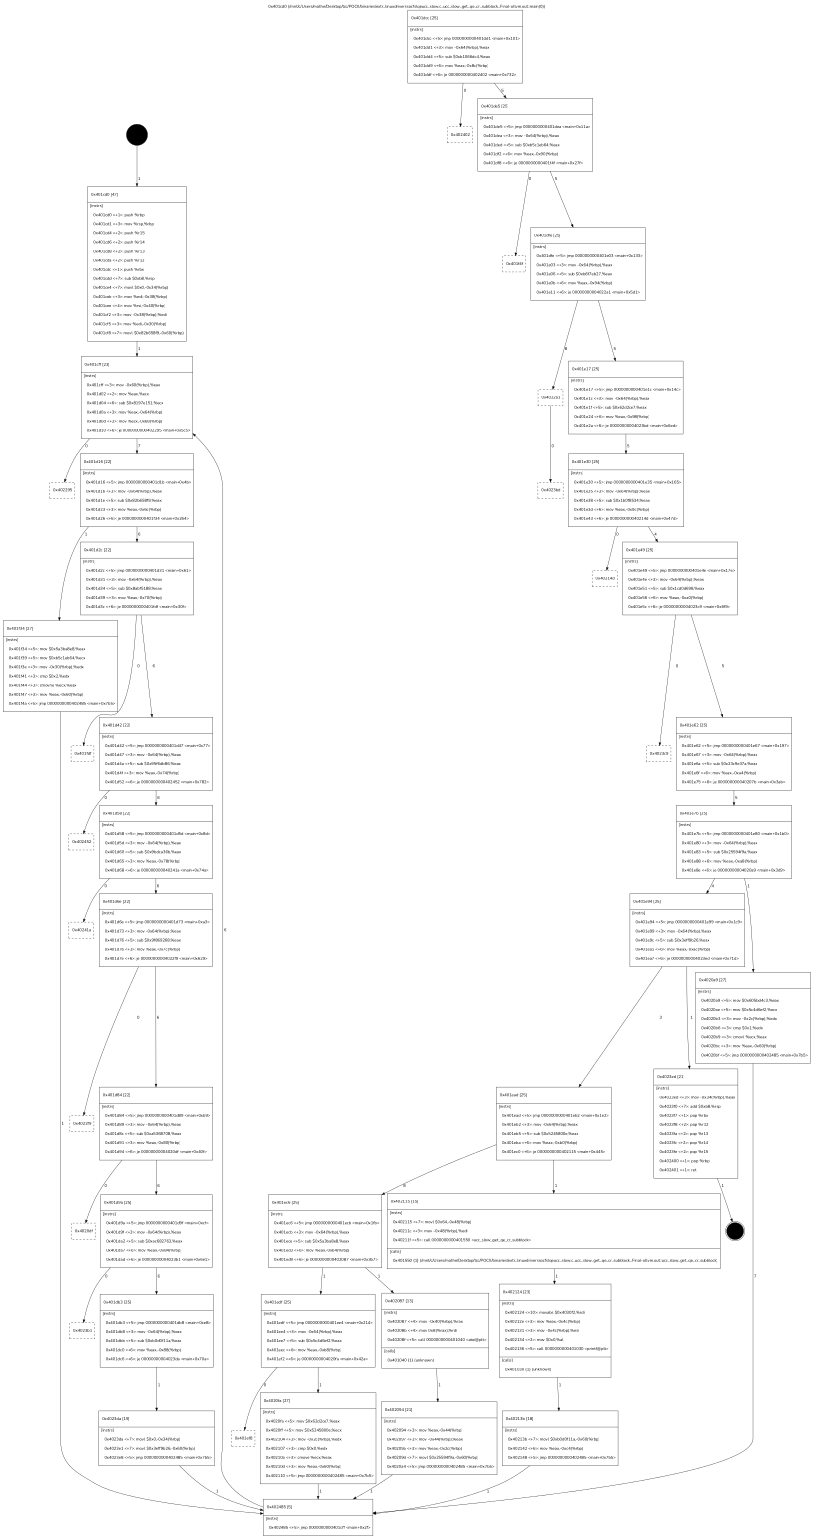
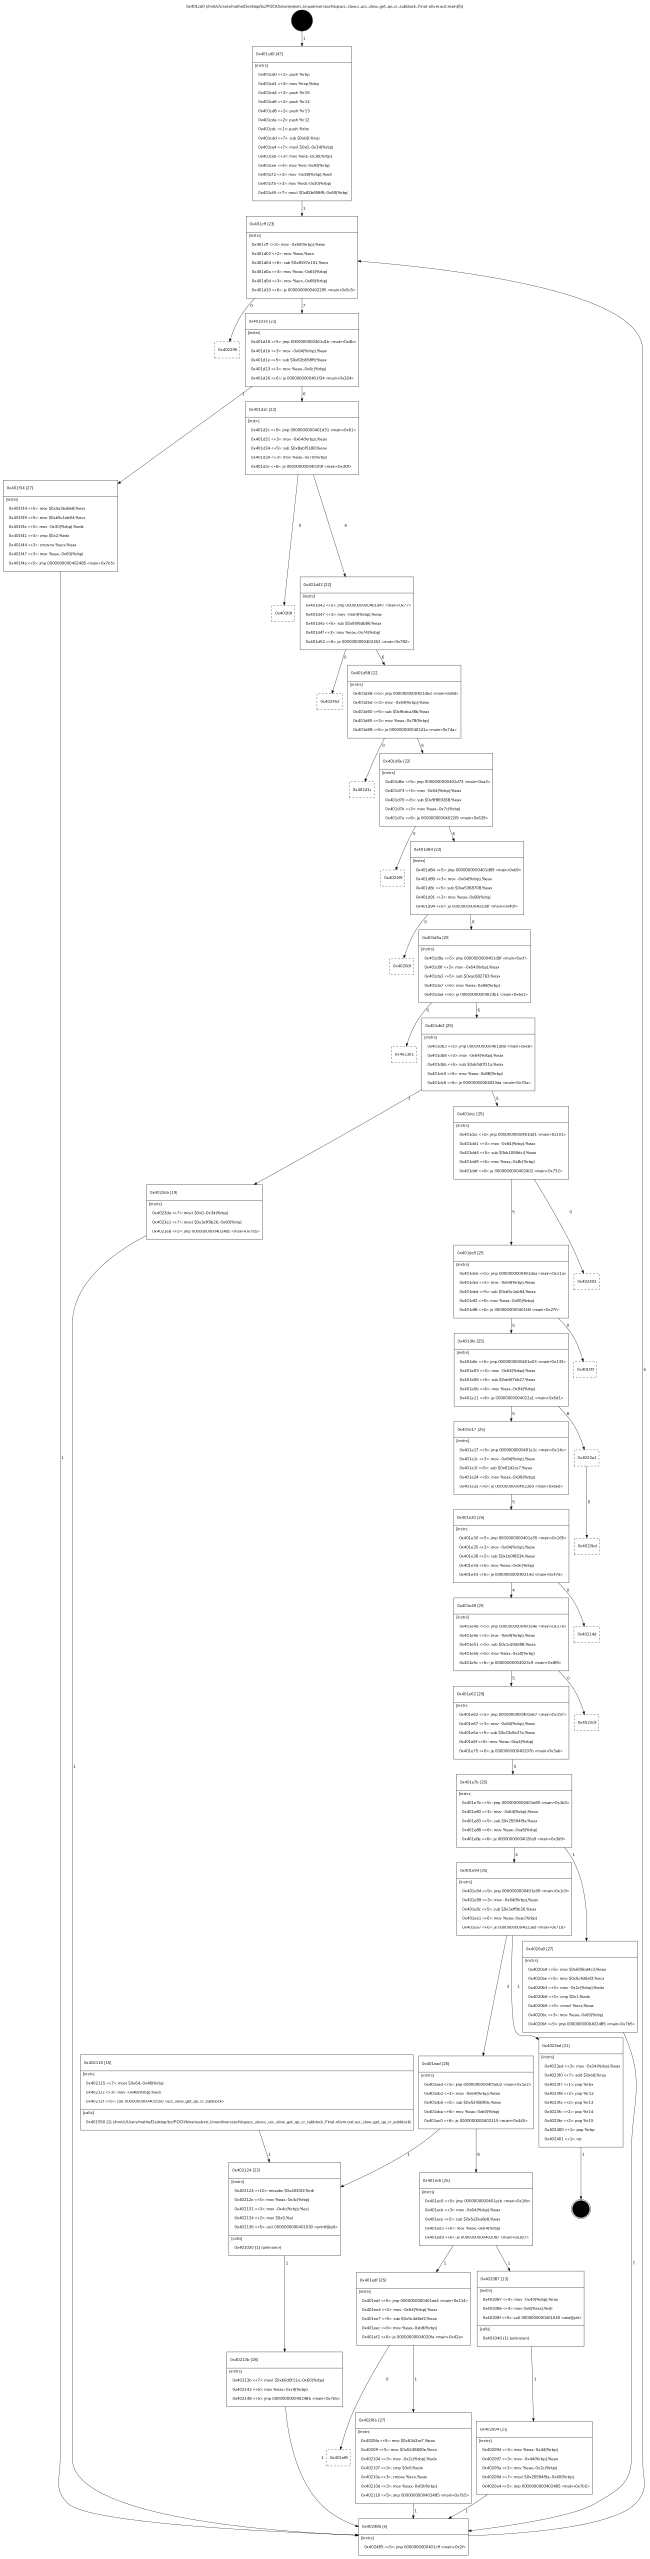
edge "0x401db3 [25]" -> "0x401dcc [25]": added, label "5"
edge "0x401ead [25]" -> "0x402115 [15]": now "0x401ead [25]" -> "0x402124 [23]"
